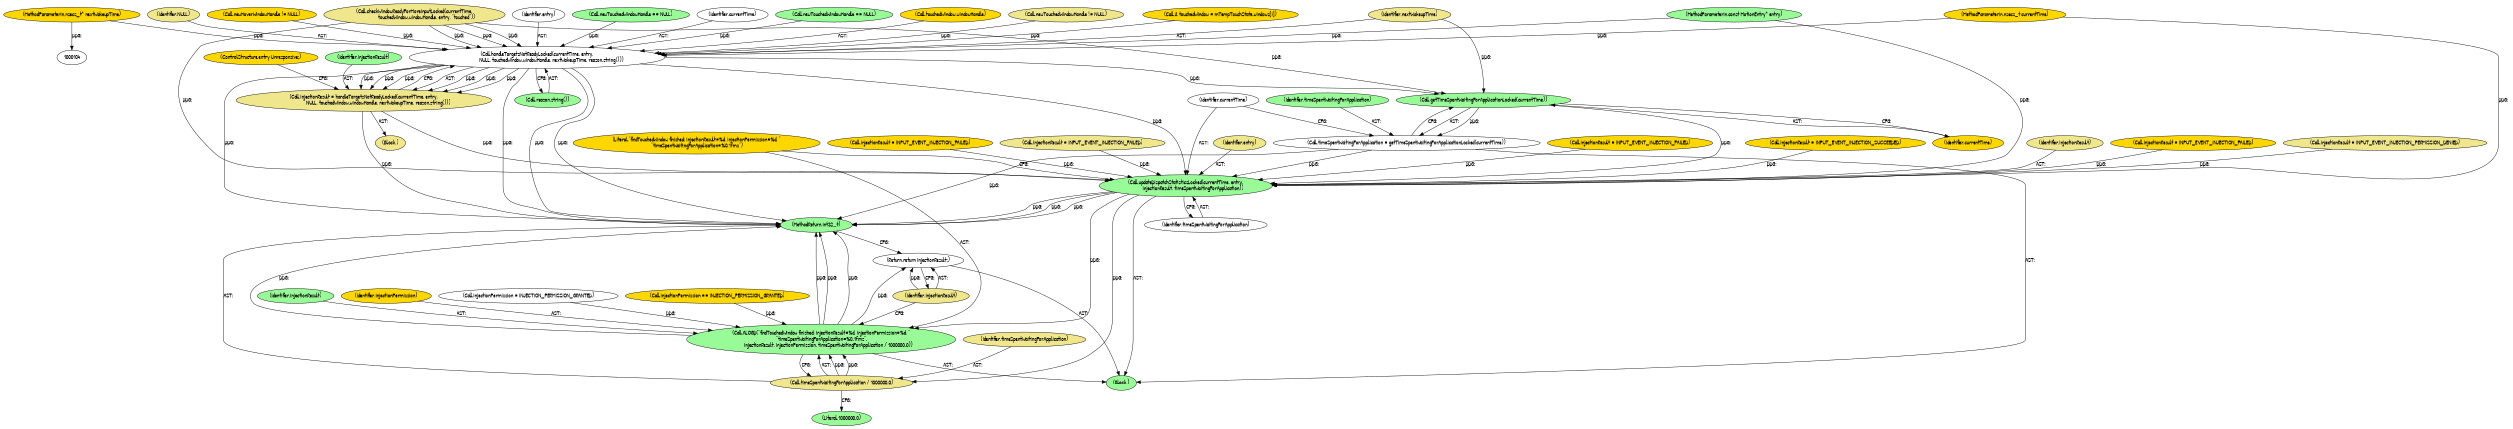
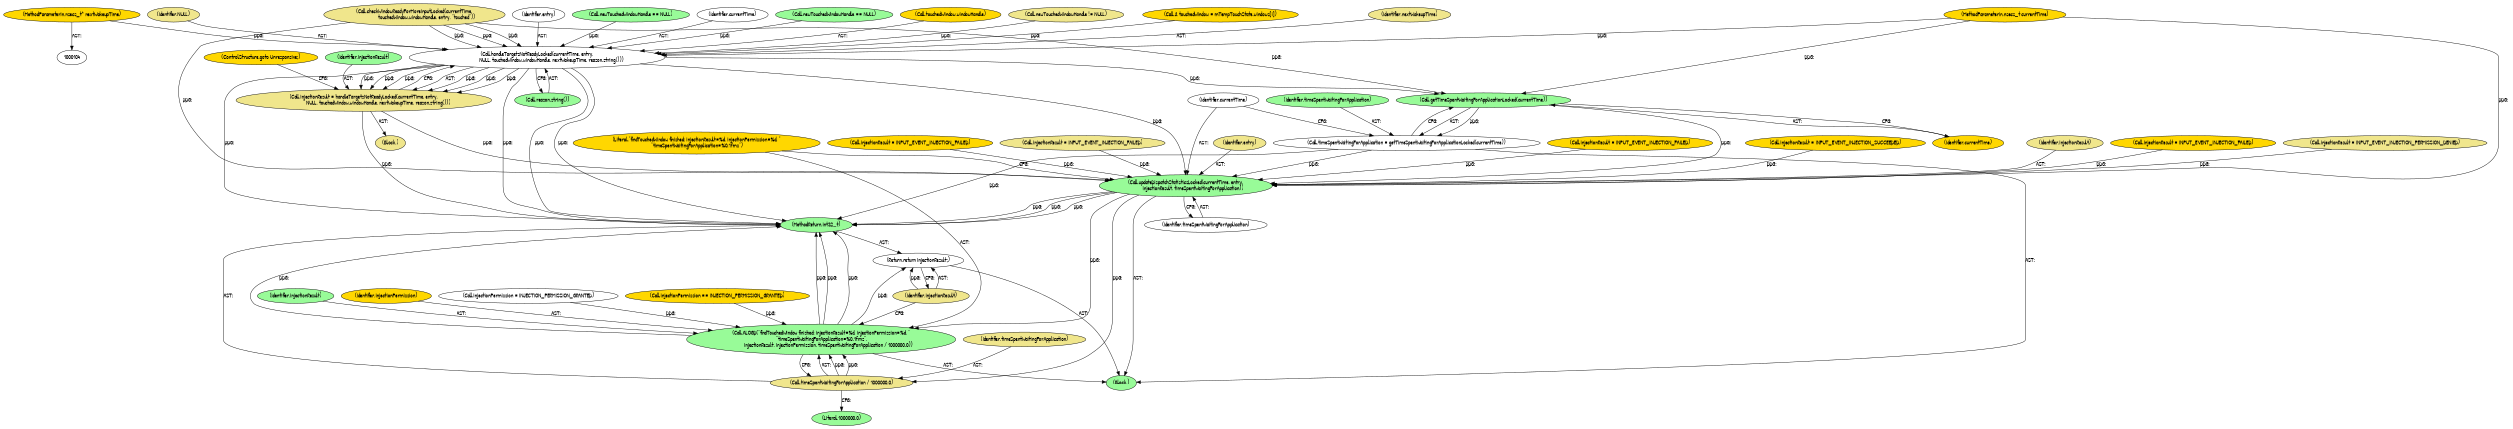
node "(Call,newHoverWindowHandle != NULL)": removed
node "(MethodParameterIn,const MotionEntry* entry)": removed
edge "(MethodParameterIn,nsecs_t* nextWakeupTime)" -> "1000104": label "DDG: " -> "AST: "
edge "(Identifier,nextWakeupTime)" -> "(Call,getTimeSpentWaitingForApplicationLocked(currentTime))": now "(MethodParameterIn,nsecs_t currentTime)" -> "(Call,getTimeSpentWaitingForApplicationLocked(currentTime))"
node "(ControlStructure,entry Unresponsive;)": label "(ControlStructure,entry Unresponsive;)" -> "(ControlStructure,goto Unresponsive;)"
edge "(MethodReturn,int32_t)" -> "(Return,return injectionResult;)": label "CFG: " -> "AST: "
